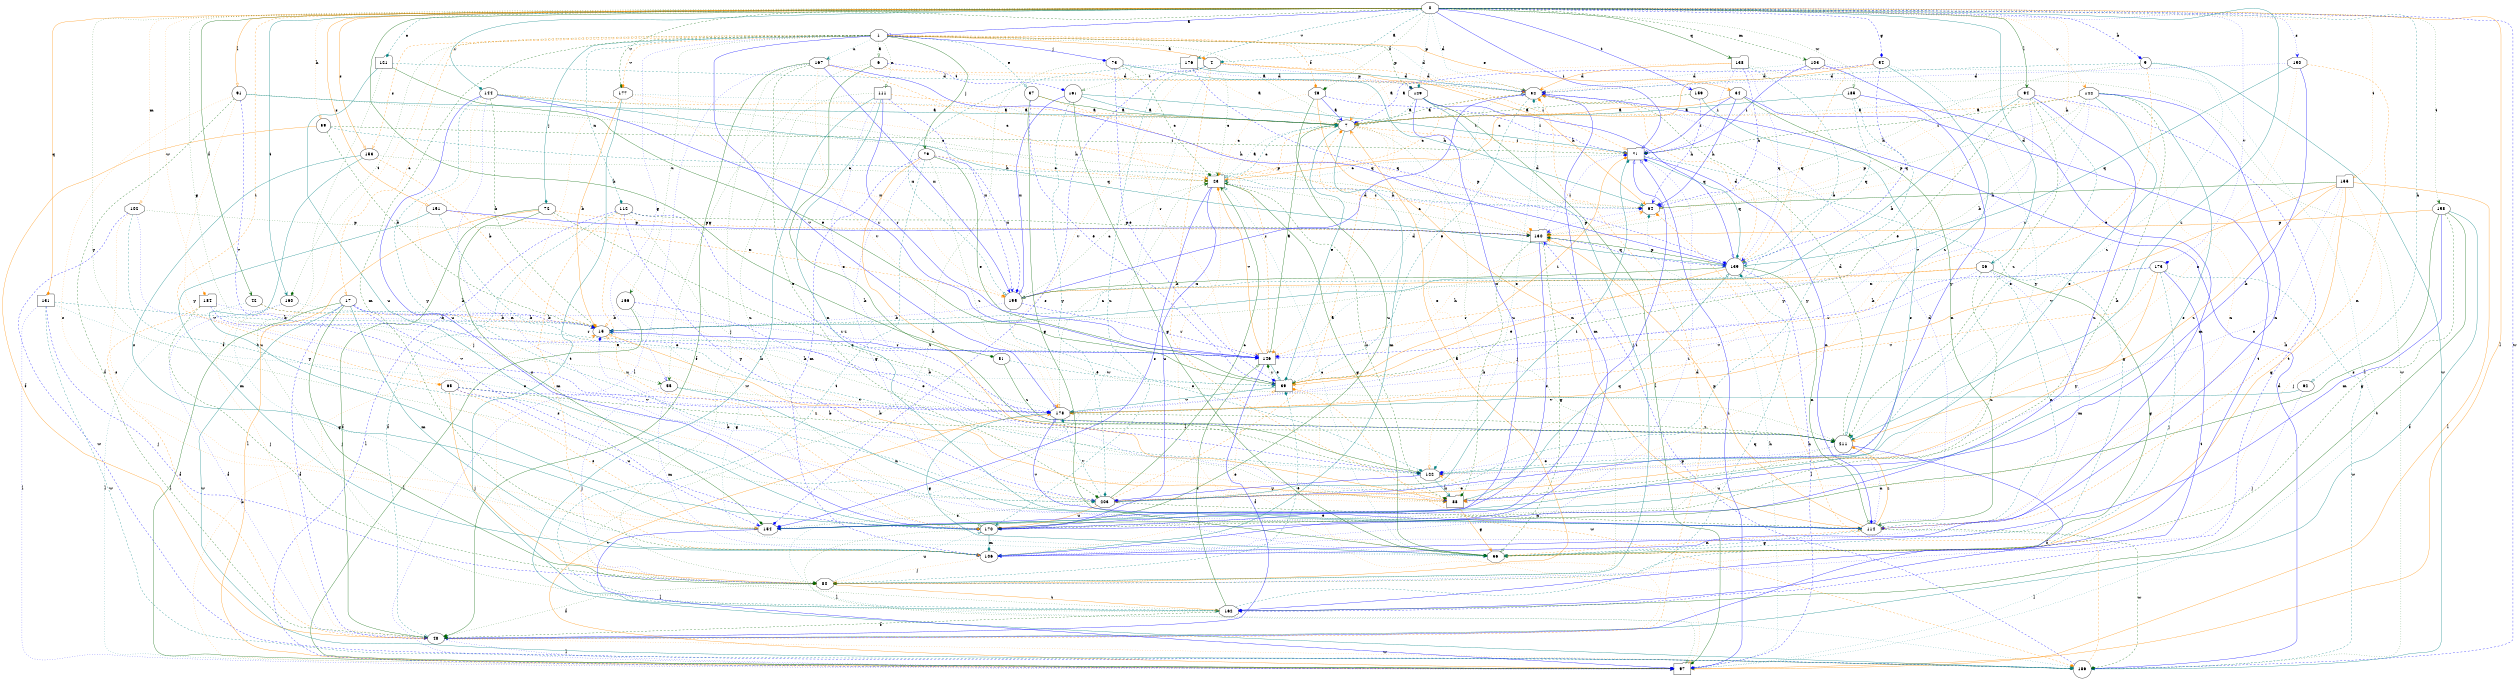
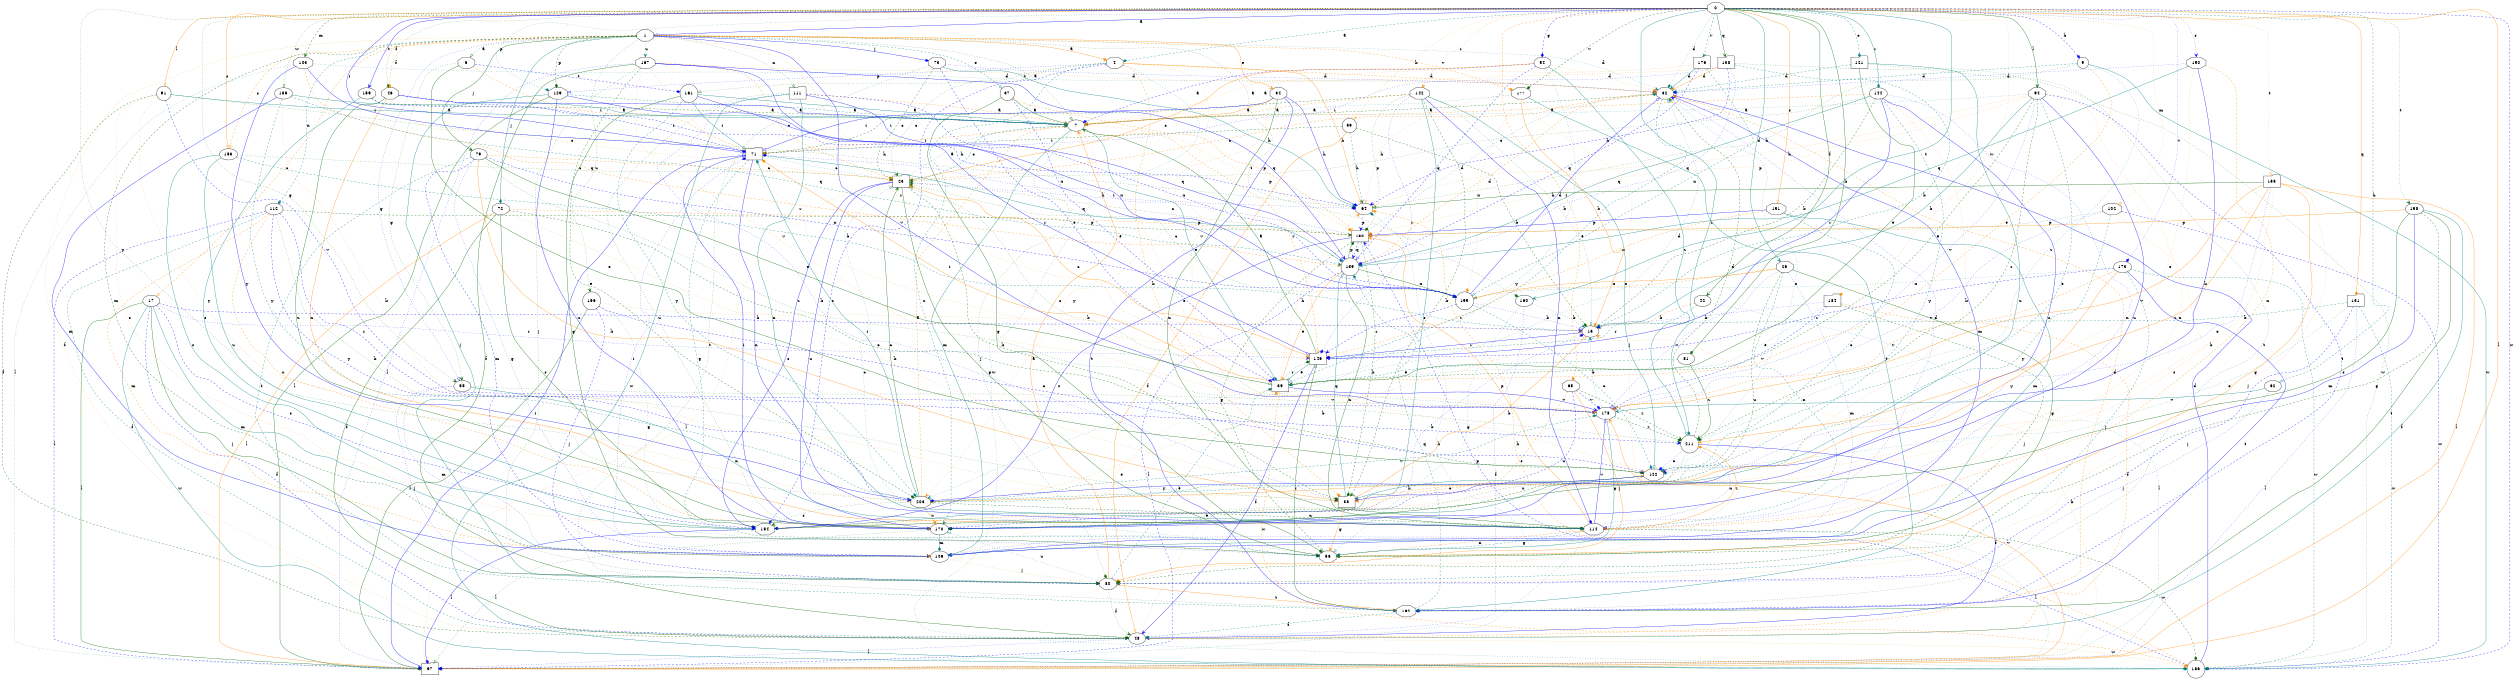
edge "0" -> "64": now "94" -> "64"
edge "73" -> "146": now "167" -> "146"
edge "153" -> "15": color darkorange -> teal
edge "146" -> "23": label "v" -> "c"
edge "39" -> "178": color teal -> blue
edge "55" -> "106": arrowhead diamond -> vee
edge "166" -> "80": added, label "j"
edge "162" -> "48": color darkgreen -> teal
